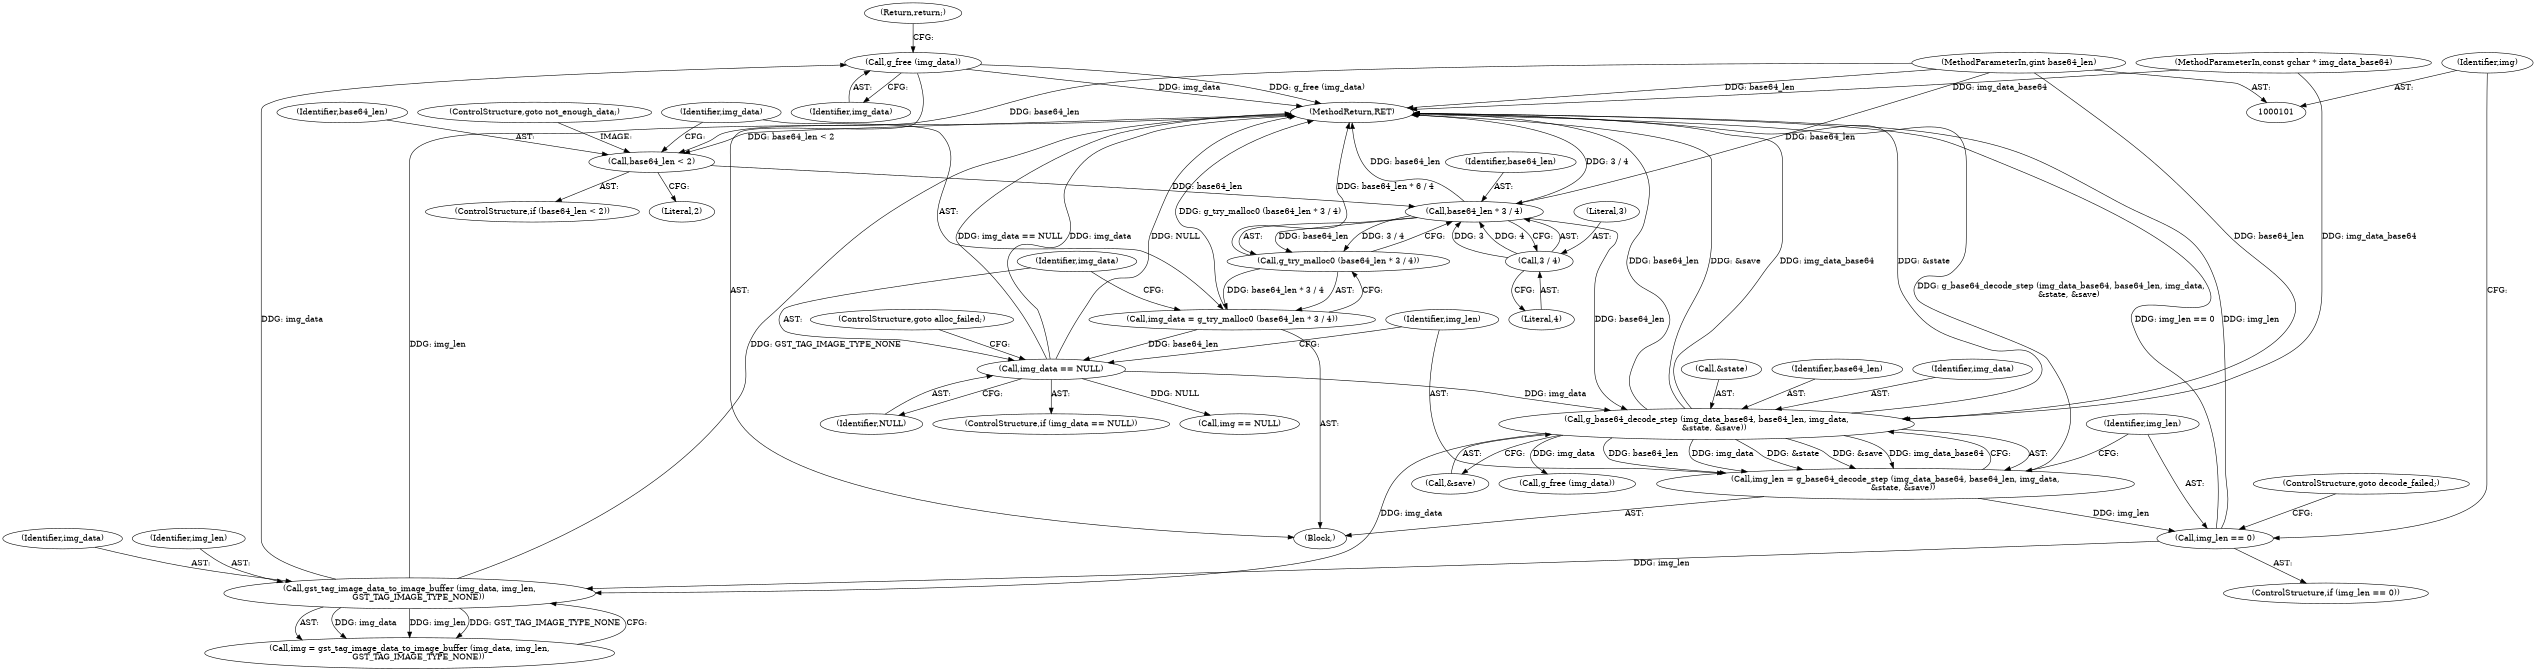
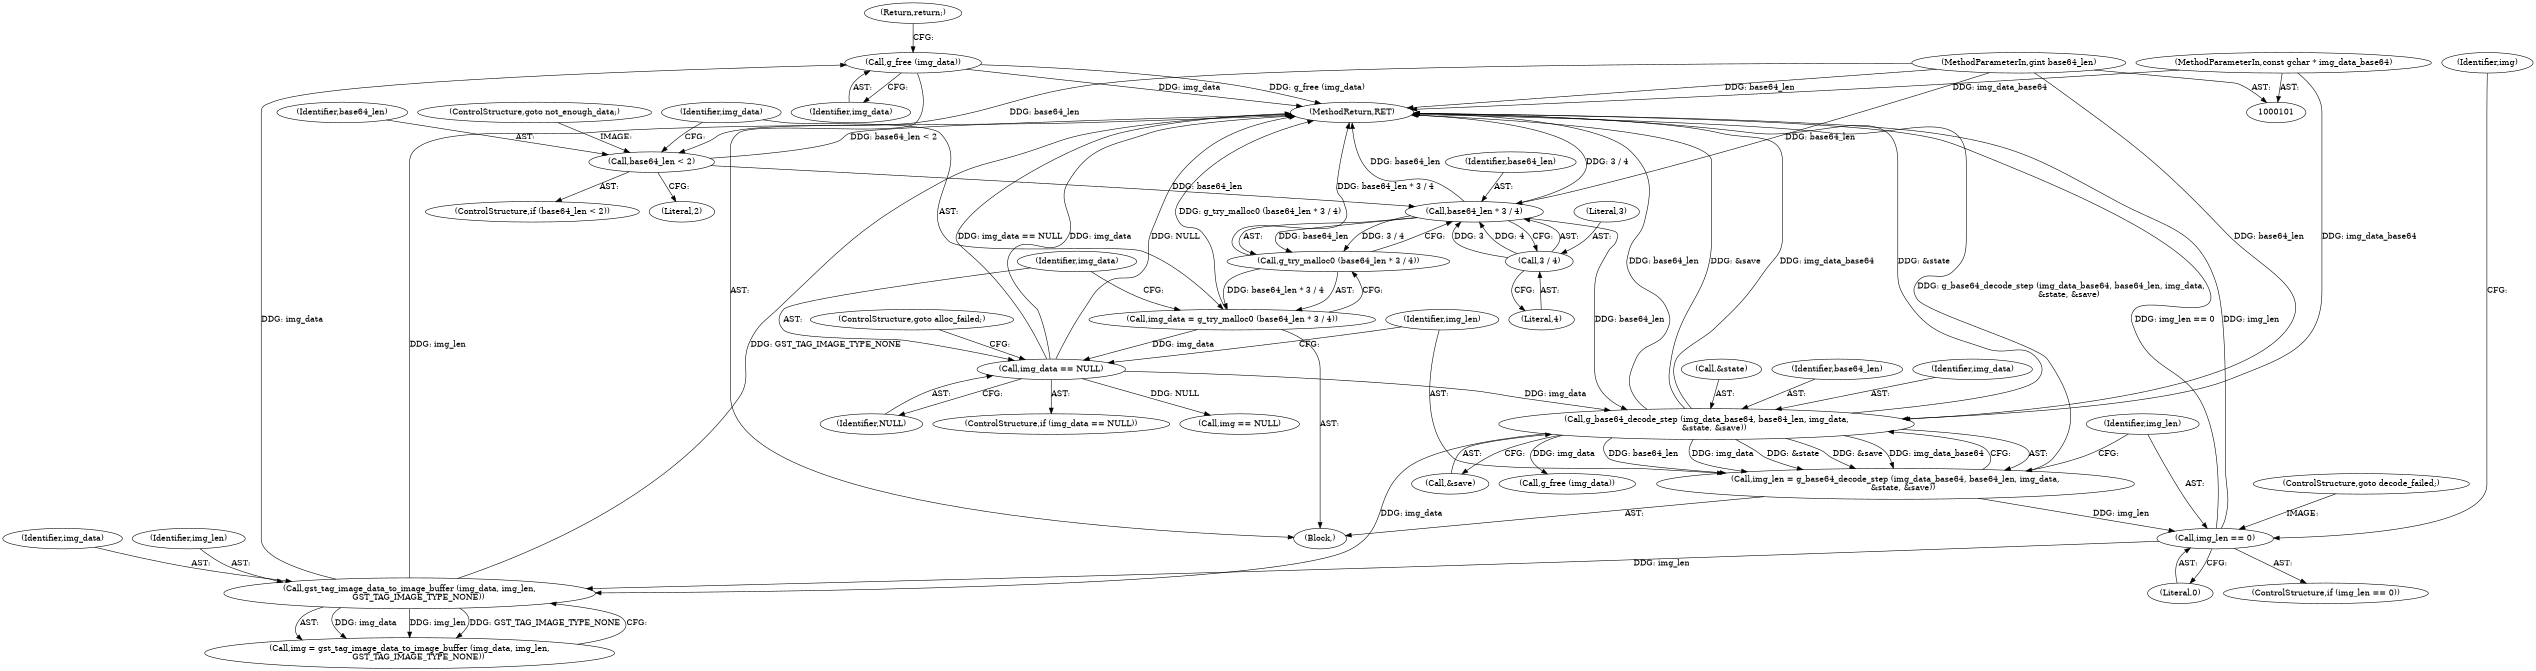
edge "(Identifier,img)" -> "1000101": now "(MethodParameterIn,const gchar * img_data_base64)" -> "1000101"
edge "(MethodReturn,RET)" -> "(Call,base64_len < 2)": reversed
edge "(Call,g_try_malloc0 (base64_len * 3 / 4))" -> "(MethodReturn,RET)": label "DDG: base64_len * 6 / 4" -> "DDG: base64_len * 3 / 4"
edge "(Call,img_data = g_try_malloc0 (base64_len * 3 / 4))" -> "(Call,img_data == NULL)": label "DDG: base64_len" -> "DDG: img_data"
edge "(ControlStructure,goto decode_failed;)" -> "(Call,img_len == 0)": label "CFG: " -> "IMAGE: "
node "(Literal,0)": added
